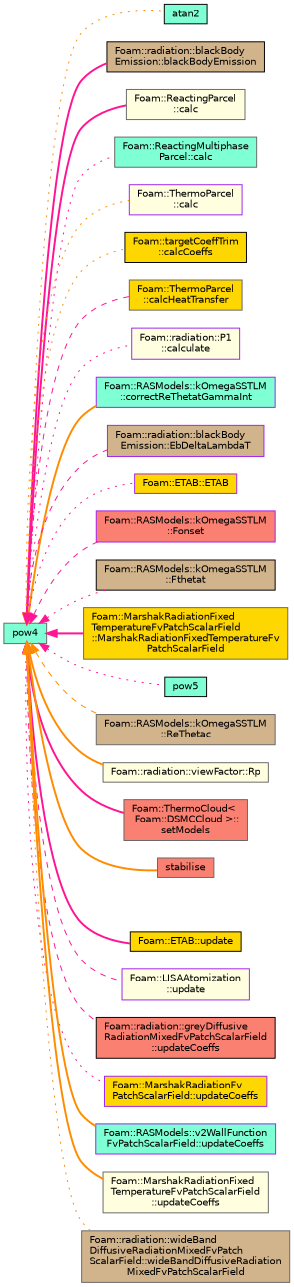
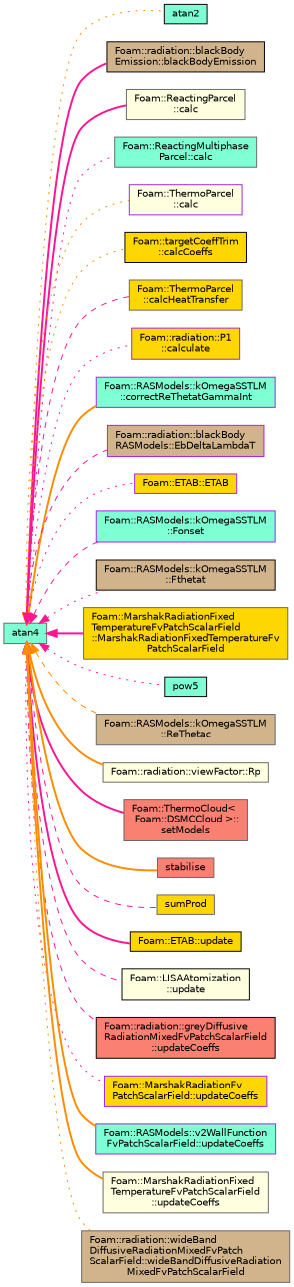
node "Foam::radiation::P1 ::calculate": fillcolor lightyellow -> gold
node "Foam::radiation::blackBody Emission::EbDeltaLambdaT": label "Foam::radiation::blackBody Emission::EbDeltaLambdaT" -> "Foam::radiation::blackBody RASModels::EbDeltaLambdaT"
node "Foam::RASModels::kOmegaSSTLM ::Fonset": fillcolor salmon -> aquamarine
node "pow4": label "pow4" -> "atan4"
node "sumProd": added
node "Foam::LISAAtomization ::update": color purple -> black
